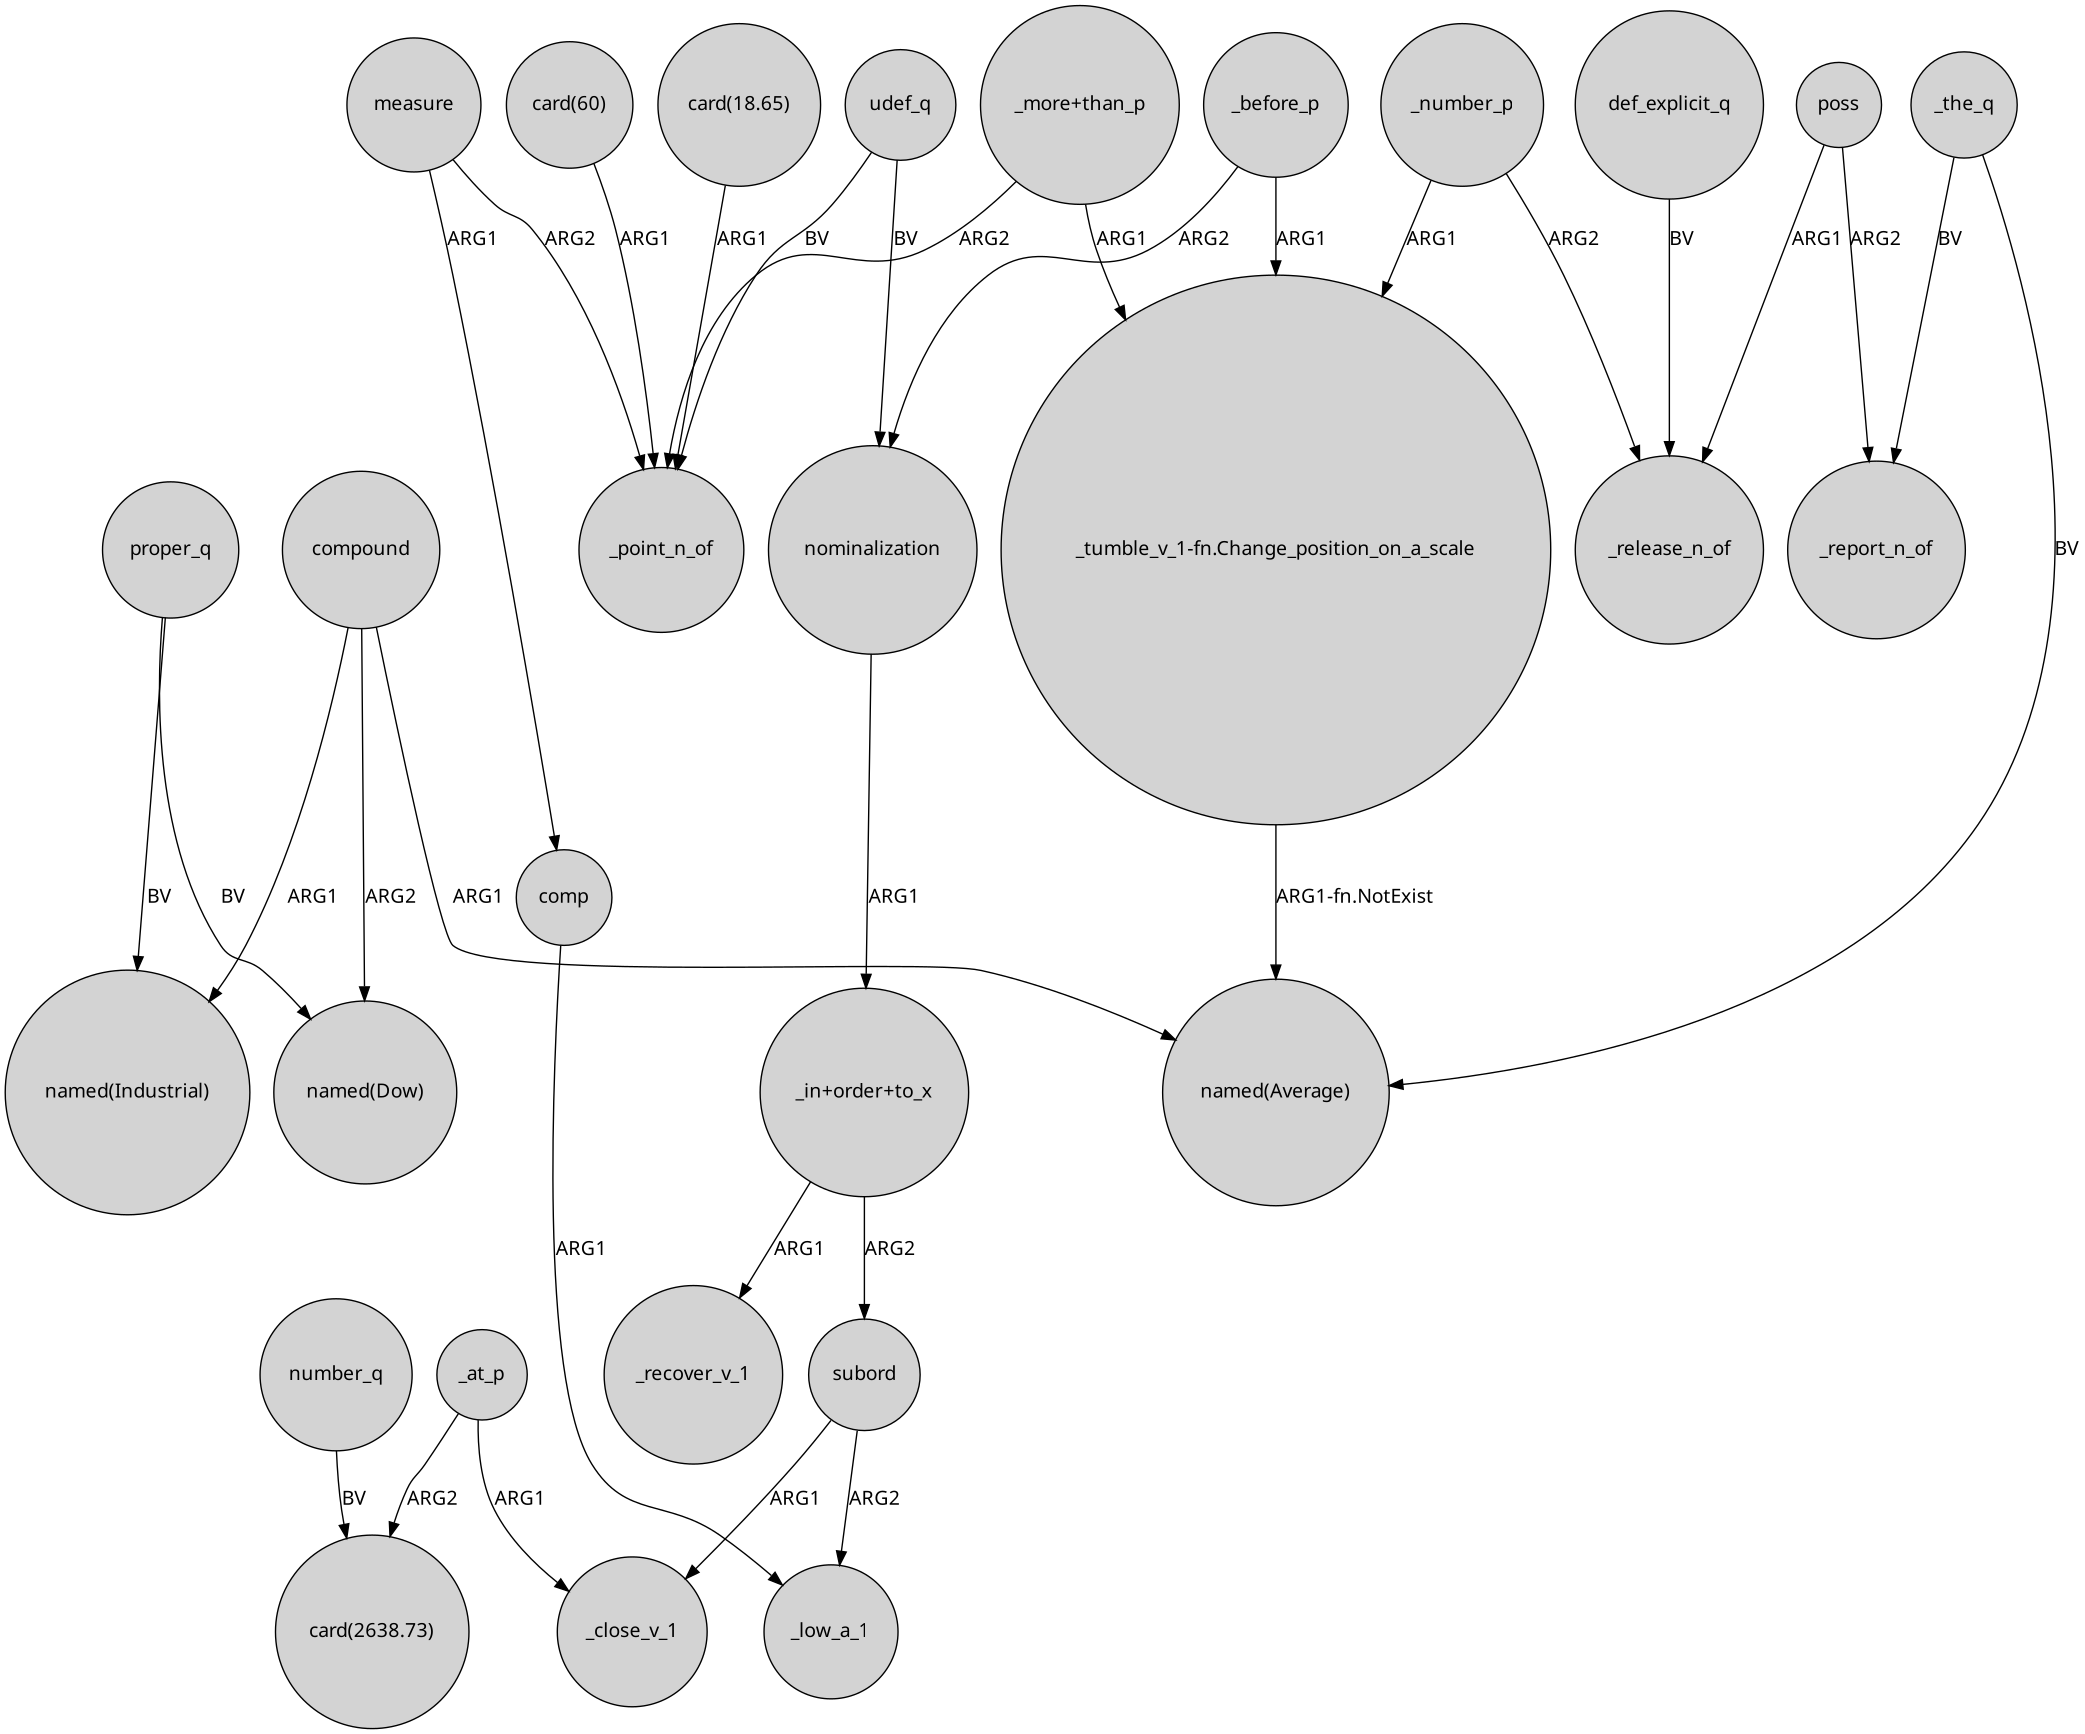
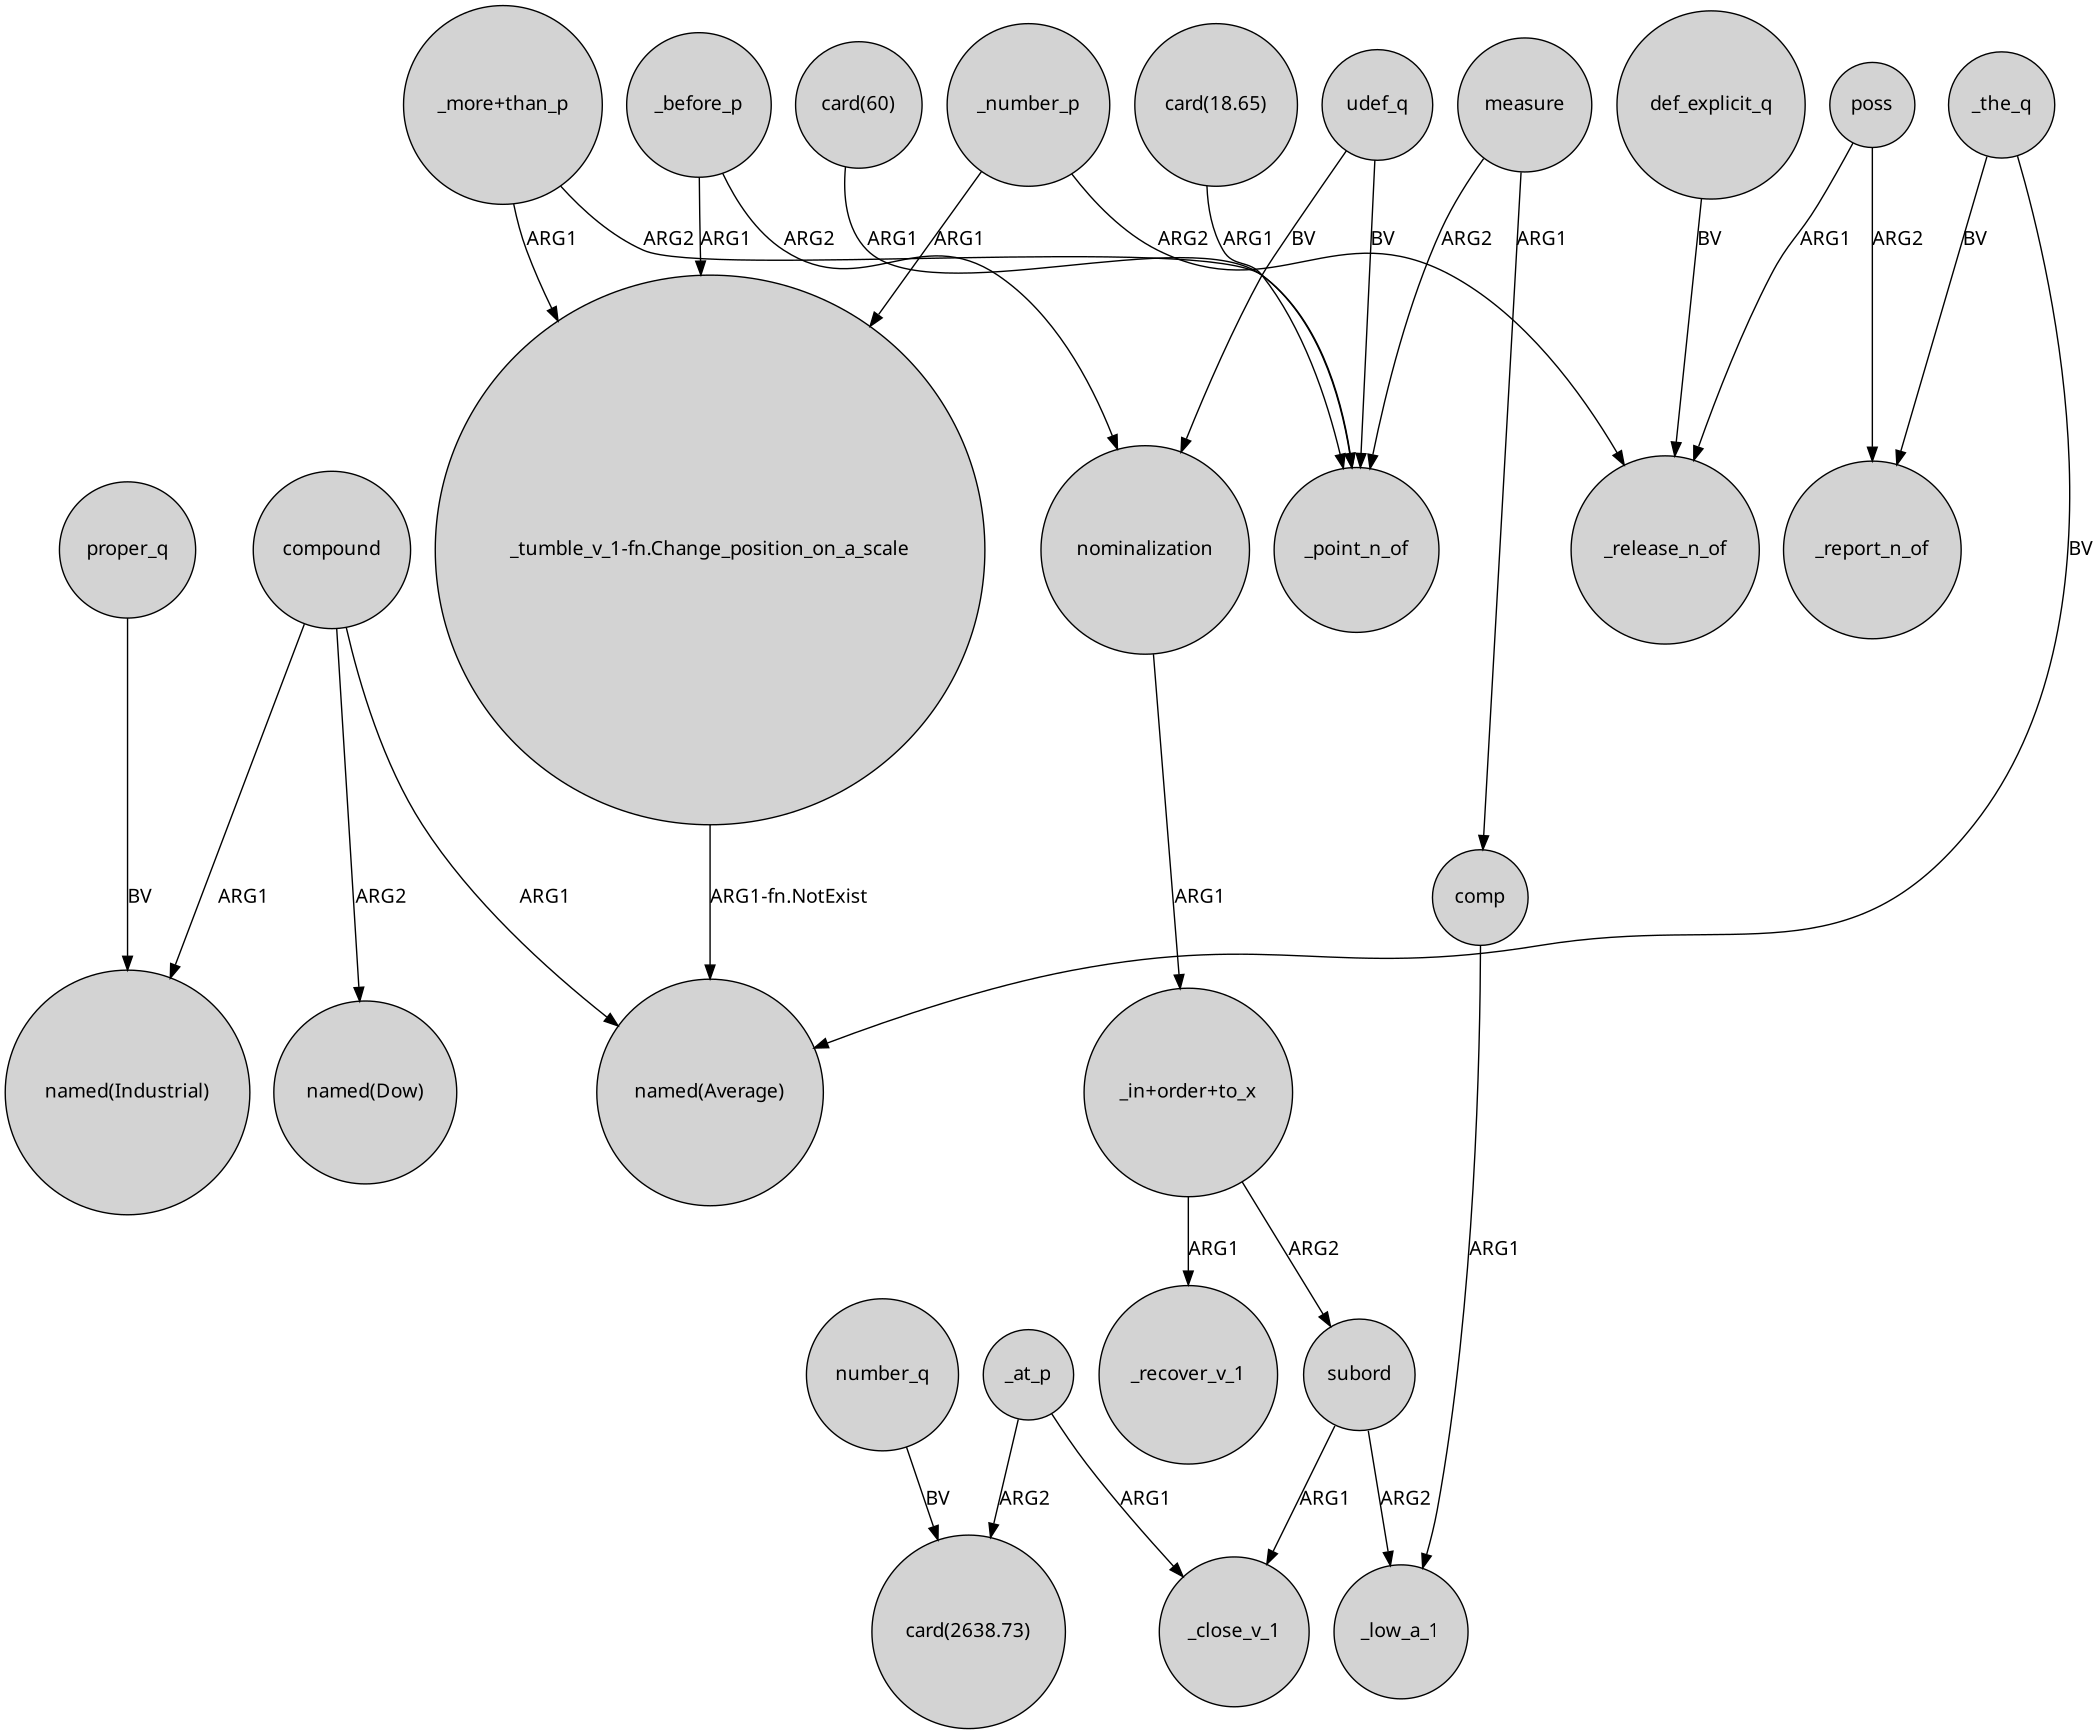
edge "proper_q" -> "named(Dow)": removed, label "BV"
